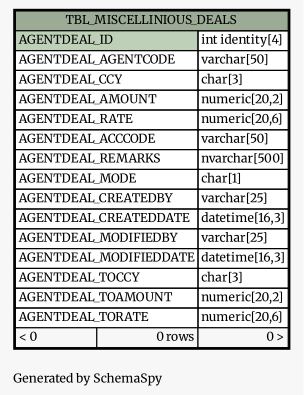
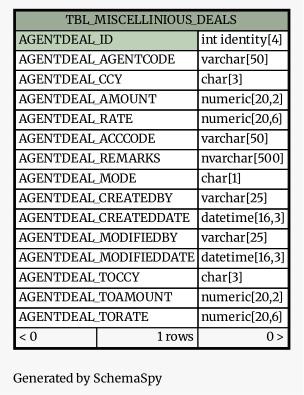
node "TBL_MISCELLINIOUS_DEALS": text "0 rows" -> "1 rows"
